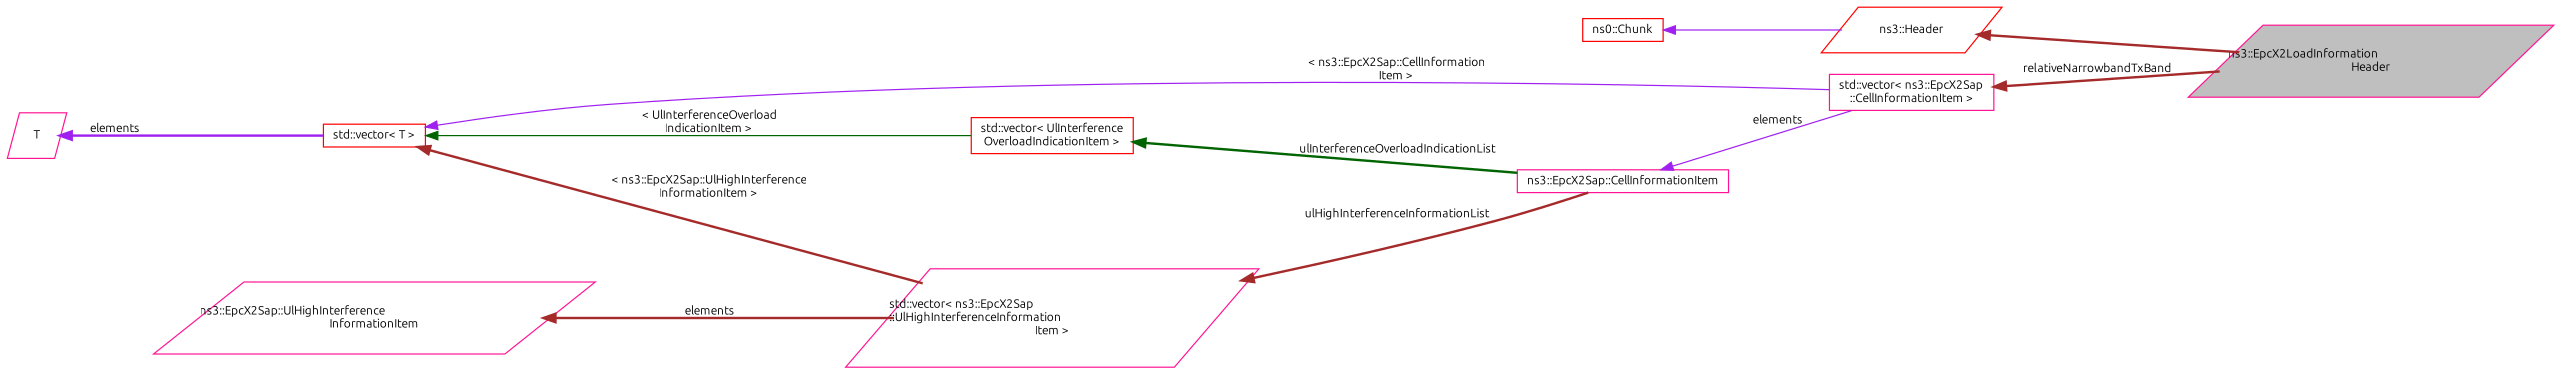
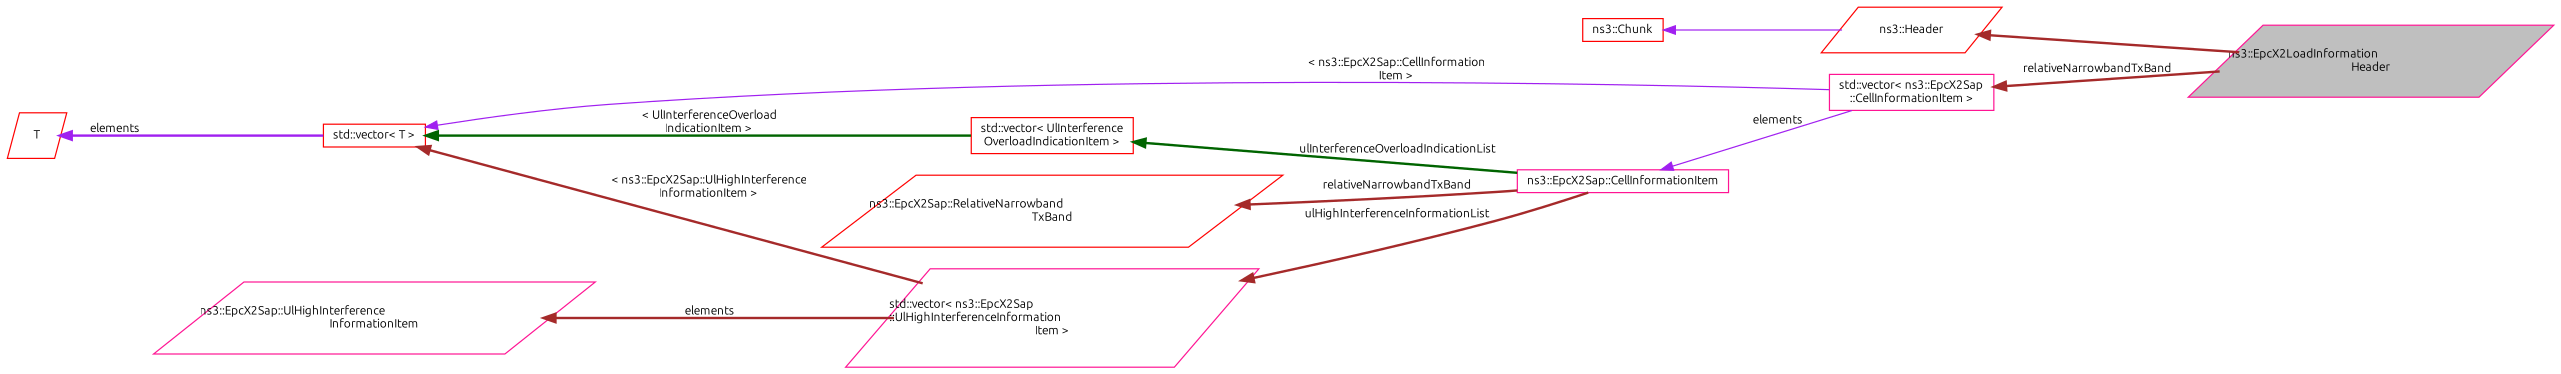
node "ns0::Chunk": label "ns0::Chunk" -> "ns3::Chunk"
node "T": color deeppink -> red
edge "std::vector< UlInterference OverloadIndicationItem >" -> "std::vector< T >": style solid -> bold
node "ns3::EpcX2Sap::RelativeNarrowband TxBand": added
